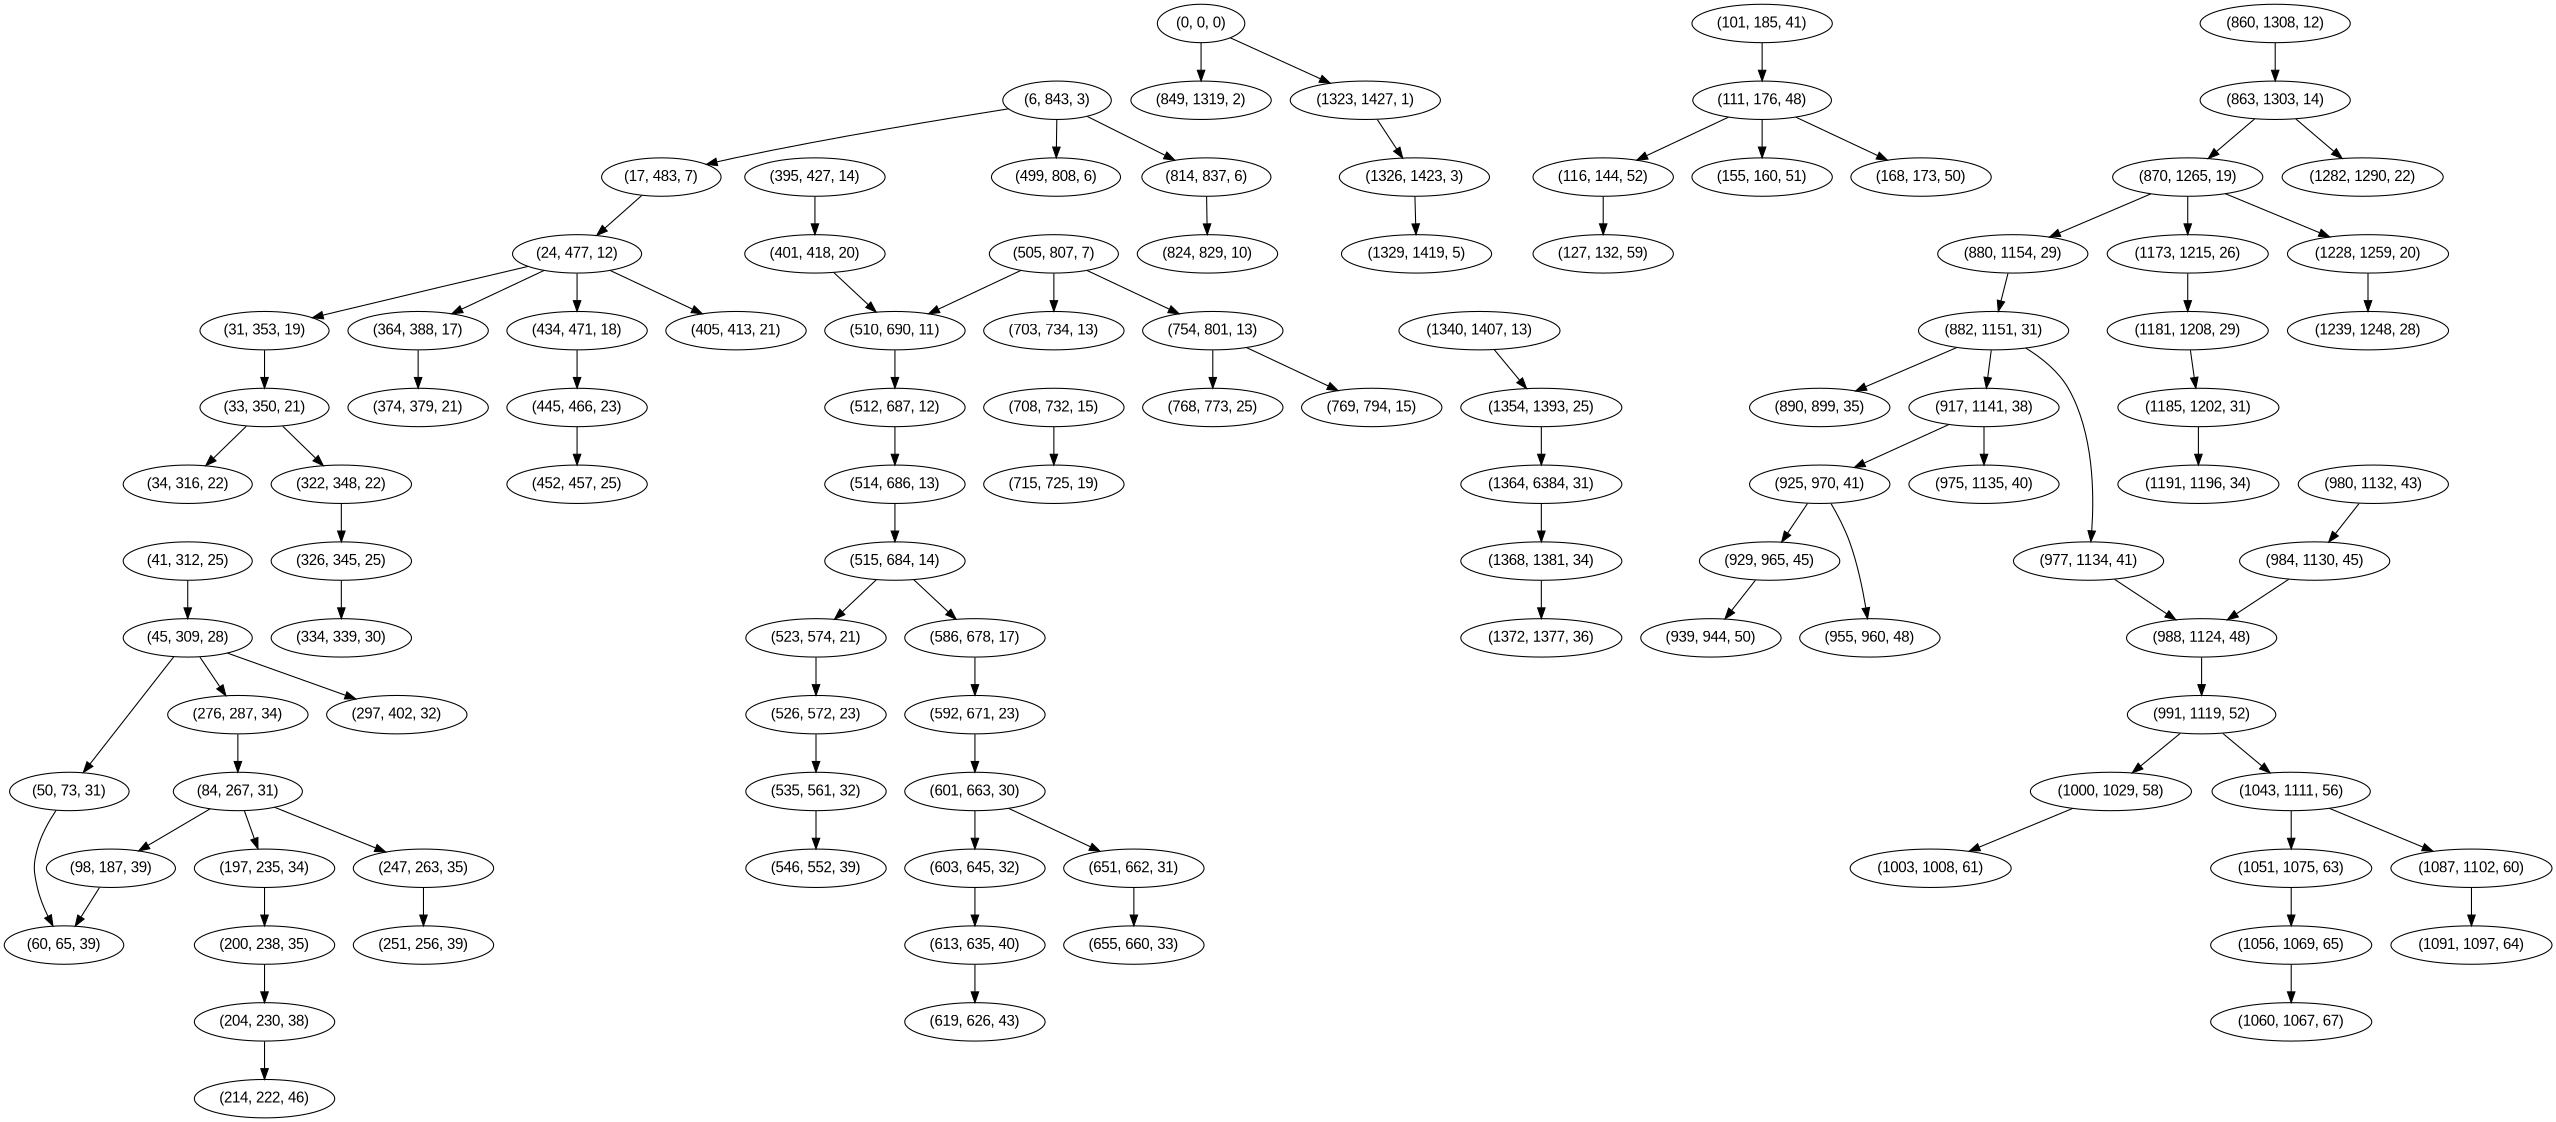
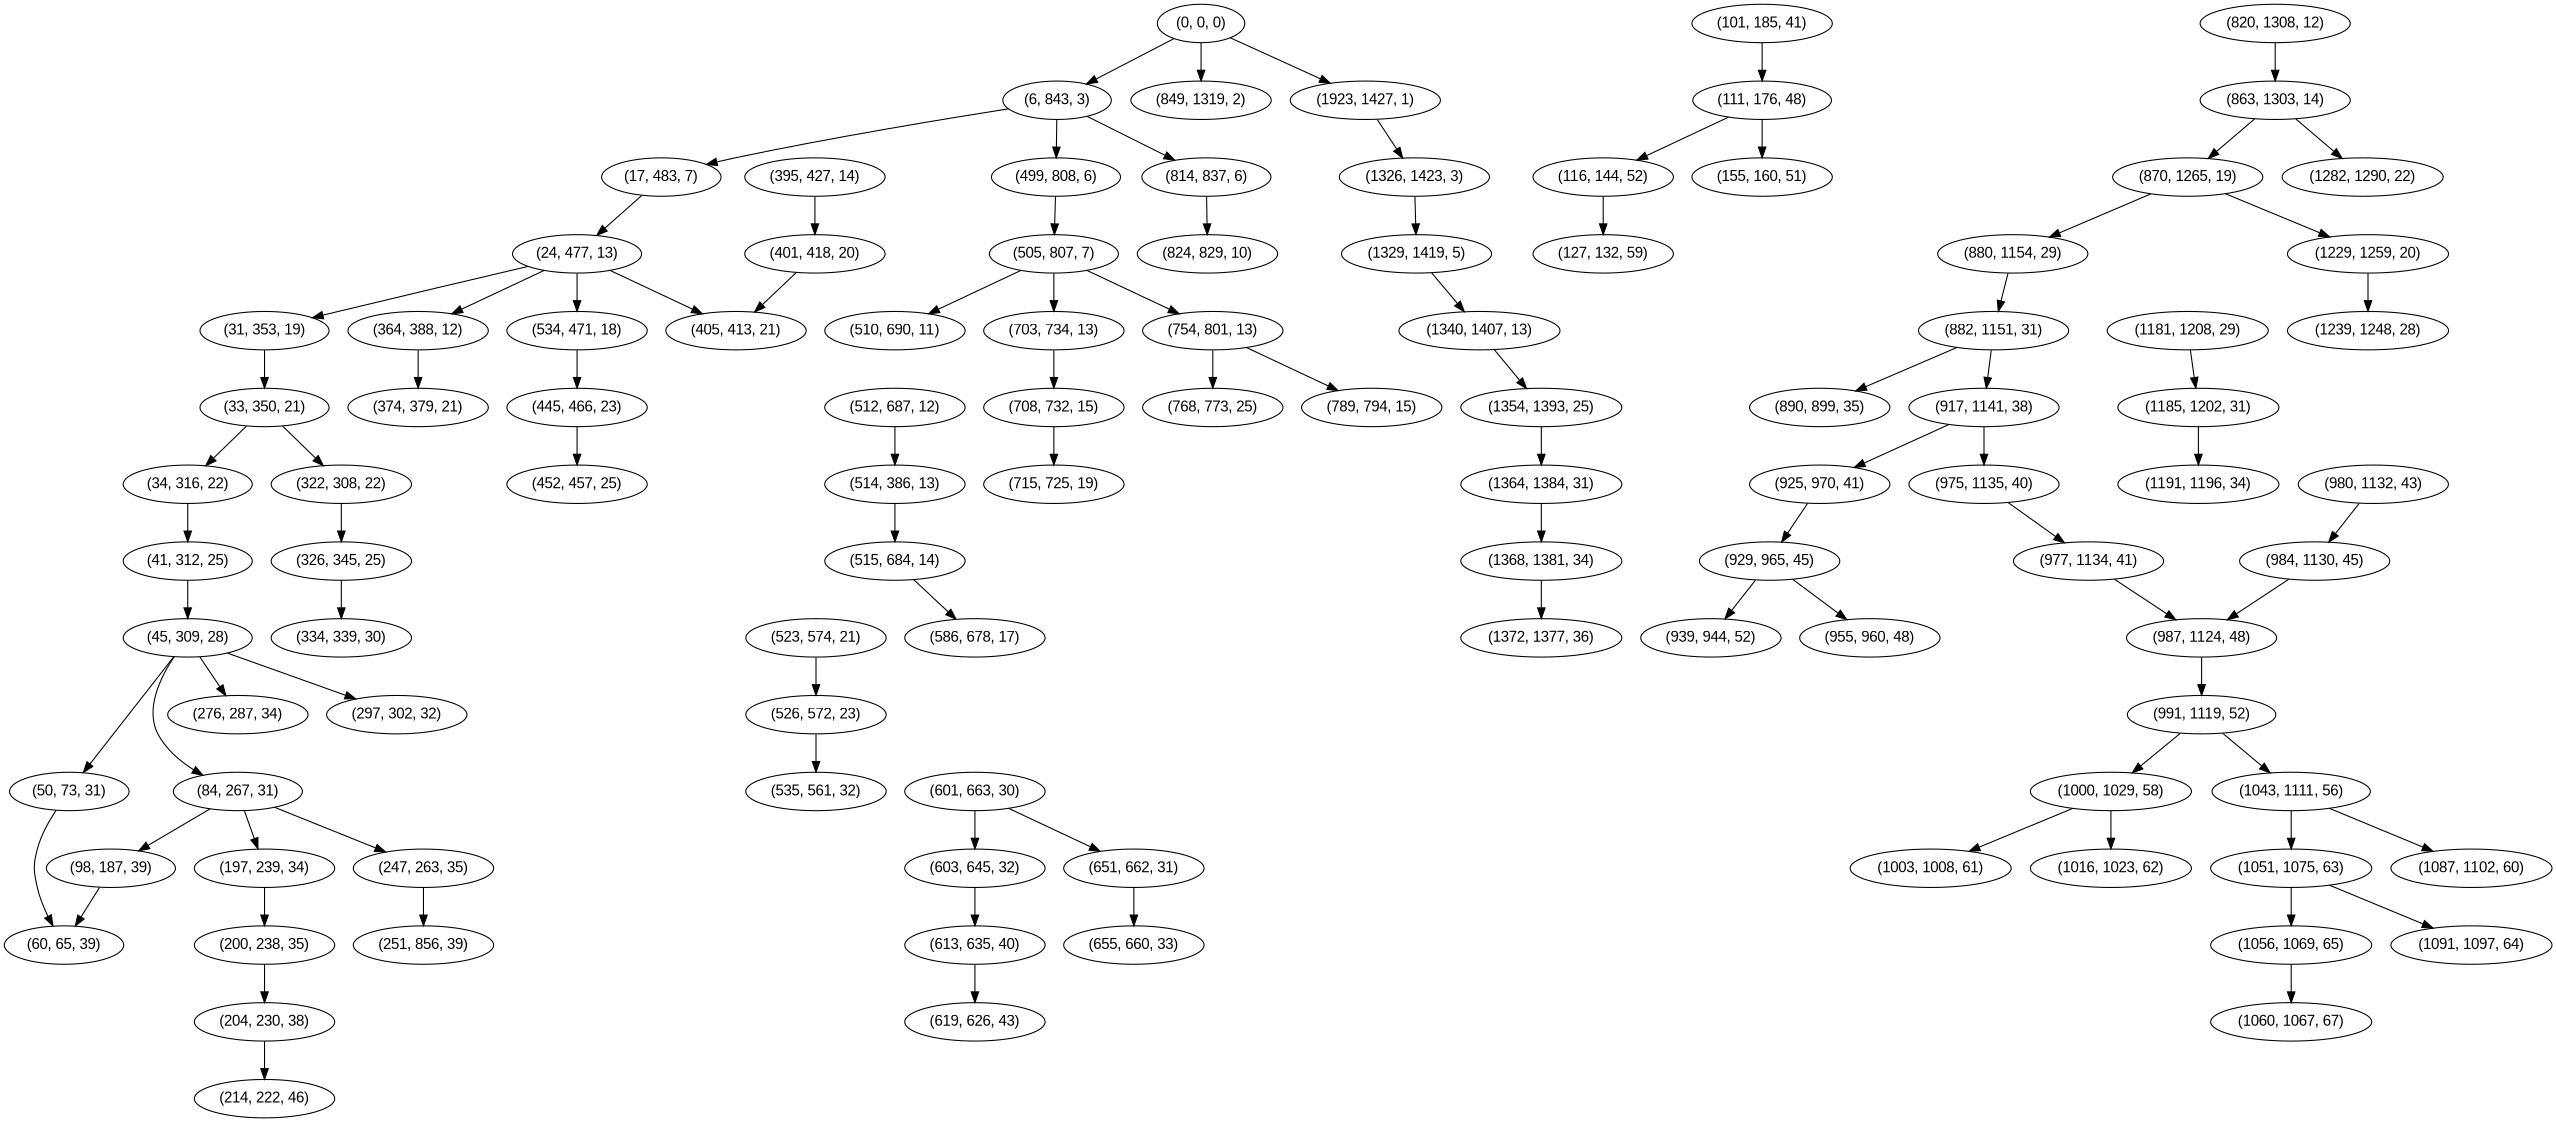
node "(860, 1308, 12)": label "(860, 1308, 12)" -> "(820, 1308, 12)"
edge "(0, 0, 0)" -> "(6, 843, 3)": added
node "(1323, 1427, 1)": label "(1323, 1427, 1)" -> "(1923, 1427, 1)"
node "(168, 173, 50)": removed
edge "(499, 808, 6)" -> "(505, 807, 7)": added
node "(24, 477, 12)": label "(24, 477, 12)" -> "(24, 477, 13)"
node "(1173, 1215, 26)": removed
node "(1228, 1259, 20)": label "(1228, 1259, 20)" -> "(1229, 1259, 20)"
edge "(1329, 1419, 5)" -> "(1340, 1407, 13)": added
edge "(401, 418, 20)" -> "(510, 690, 11)": now "(401, 418, 20)" -> "(405, 413, 21)"
node "(364, 388, 17)": label "(364, 388, 17)" -> "(364, 388, 12)"
node "(434, 471, 18)": label "(434, 471, 18)" -> "(534, 471, 18)"
edge "(510, 690, 11)" -> "(512, 687, 12)": removed
edge "(703, 734, 13)" -> "(708, 732, 15)": added
node "(769, 794, 15)": label "(769, 794, 15)" -> "(789, 794, 15)"
edge "(882, 1151, 31)" -> "(977, 1134, 41)": now "(975, 1135, 40)" -> "(977, 1134, 41)"
node "(322, 348, 22)": label "(322, 348, 22)" -> "(322, 308, 22)"
node "(514, 686, 13)": label "(514, 686, 13)" -> "(514, 386, 13)"
node "(1364, 6384, 31)": label "(1364, 6384, 31)" -> "(1364, 1384, 31)"
edge "(34, 316, 22)" -> "(41, 312, 25)": added
edge "(925, 970, 41)" -> "(955, 960, 48)": now "(929, 965, 45)" -> "(955, 960, 48)"
edge "(515, 684, 14)" -> "(523, 574, 21)": removed
node "(939, 944, 50)": label "(939, 944, 50)" -> "(939, 944, 52)"
node "(988, 1124, 48)": label "(988, 1124, 48)" -> "(987, 1124, 48)"
node "(297, 402, 32)": label "(297, 402, 32)" -> "(297, 302, 32)"
node "(592, 671, 23)": removed
edge "(276, 287, 34)" -> "(84, 267, 31)": now "(45, 309, 28)" -> "(84, 267, 31)"
node "(197, 235, 34)": label "(197, 235, 34)" -> "(197, 239, 34)"
node "(546, 552, 39)": removed
node "(1016, 1023, 62)": added
edge "(1087, 1102, 60)" -> "(1091, 1097, 64)": now "(1051, 1075, 63)" -> "(1091, 1097, 64)"
node "(251, 256, 39)": label "(251, 256, 39)" -> "(251, 856, 39)"
